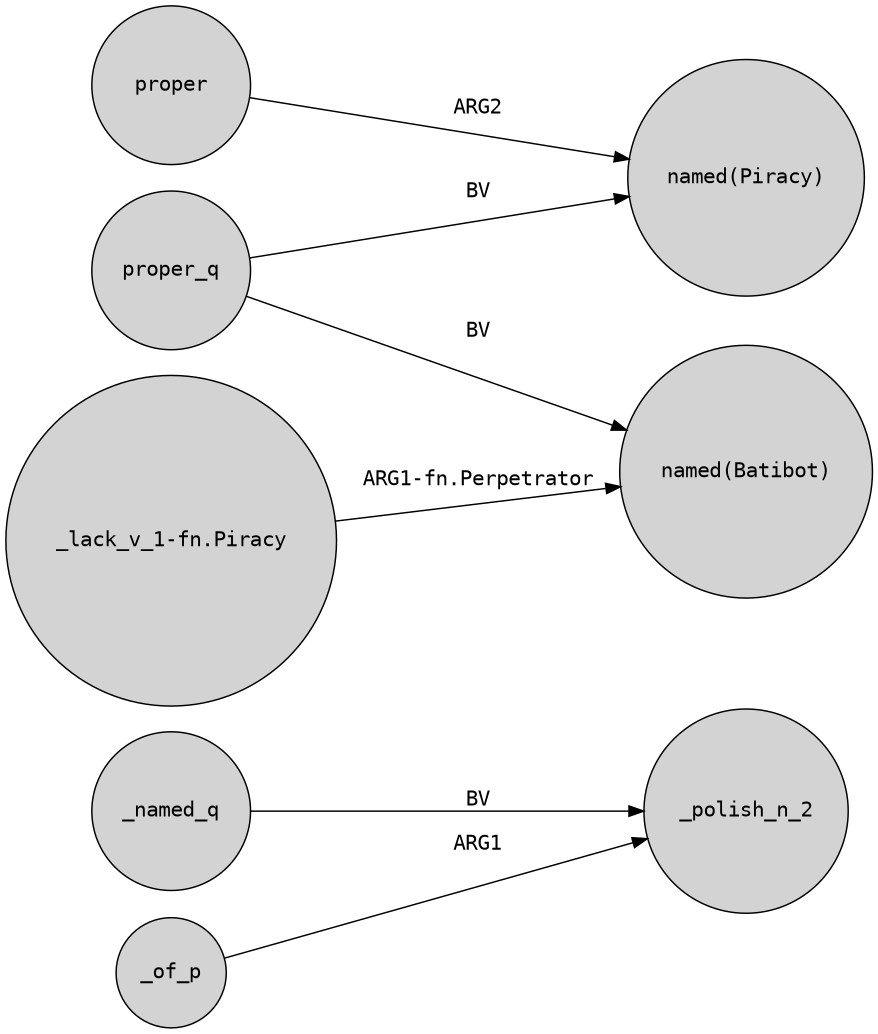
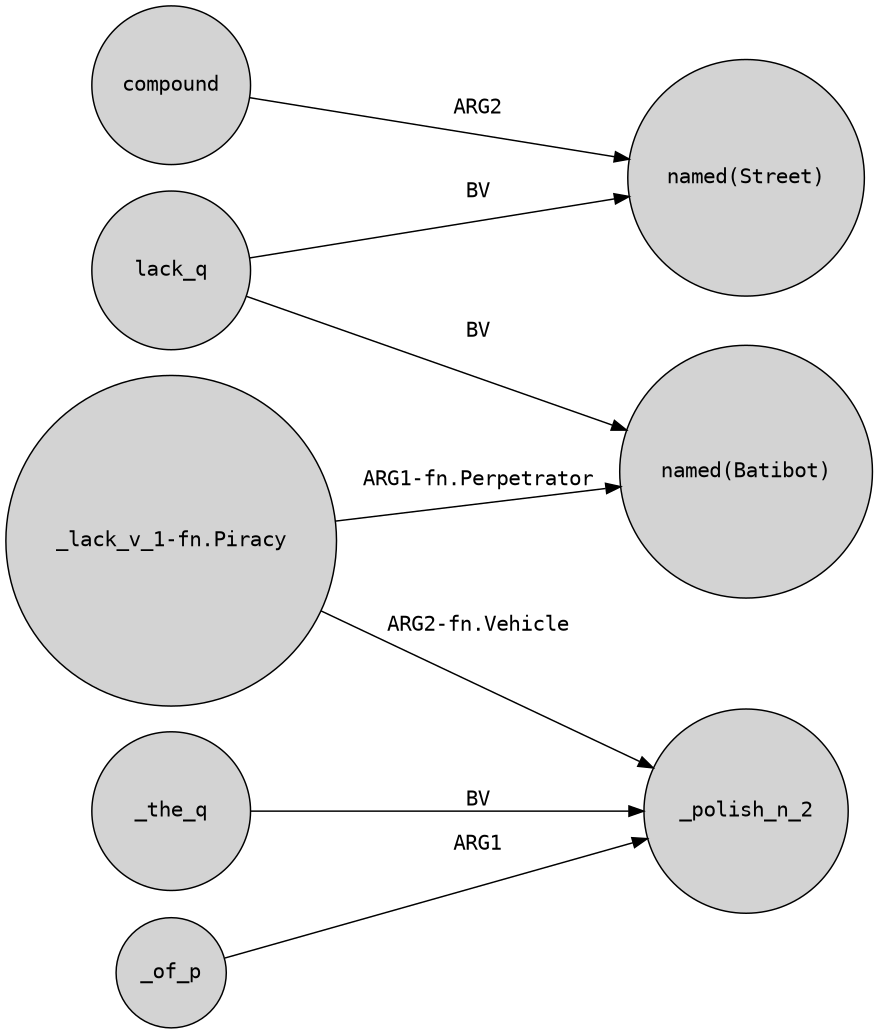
node "proper": label "proper" -> "compound"
node "named(Piracy)": label "named(Piracy)" -> "named(Street)"
node "proper_q": label "proper_q" -> "lack_q"
edge "_lack_v_1-fn.Piracy" -> "_polish_n_2": added, label "ARG2-fn.Vehicle"
node "_named_q": label "_named_q" -> "_the_q"
